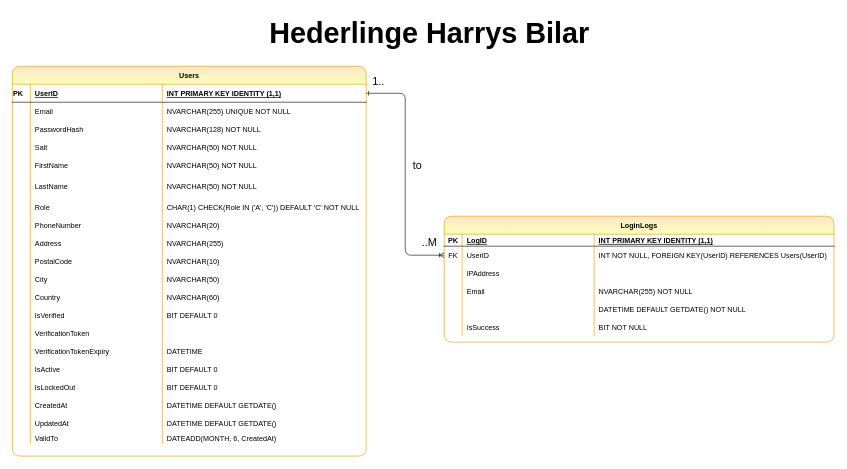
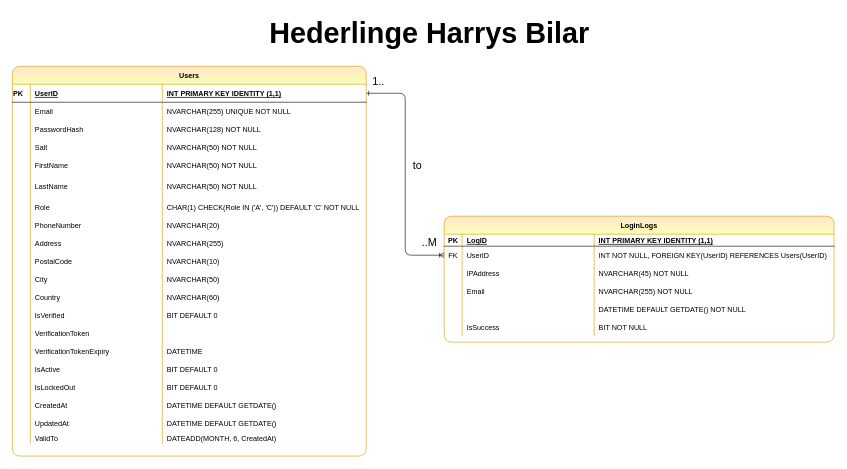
node "NVARCHAR(45) NOT NULL": added
